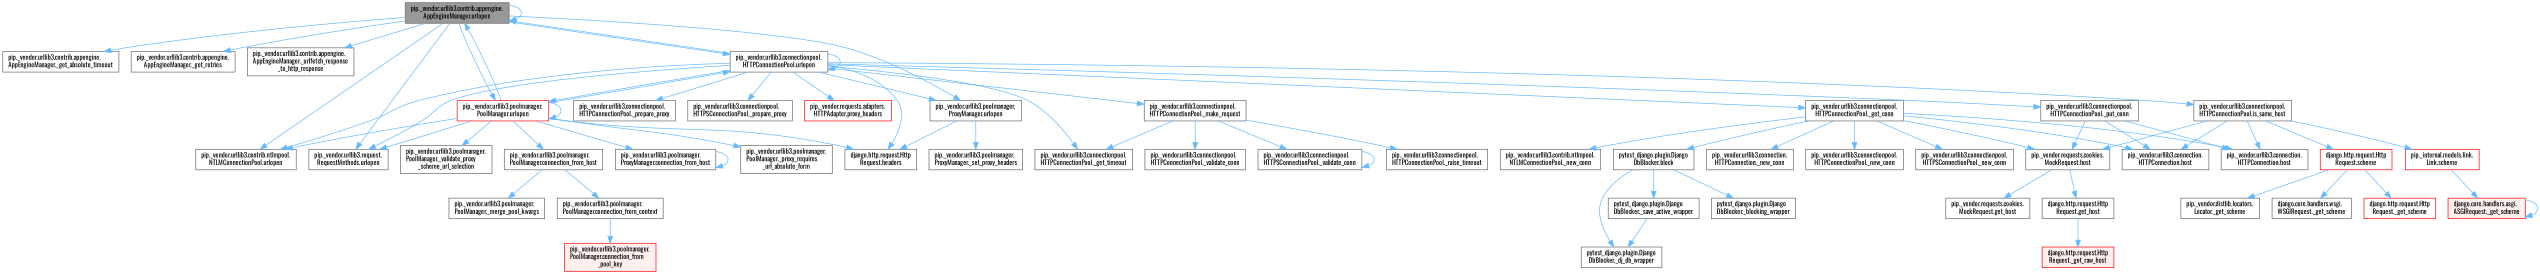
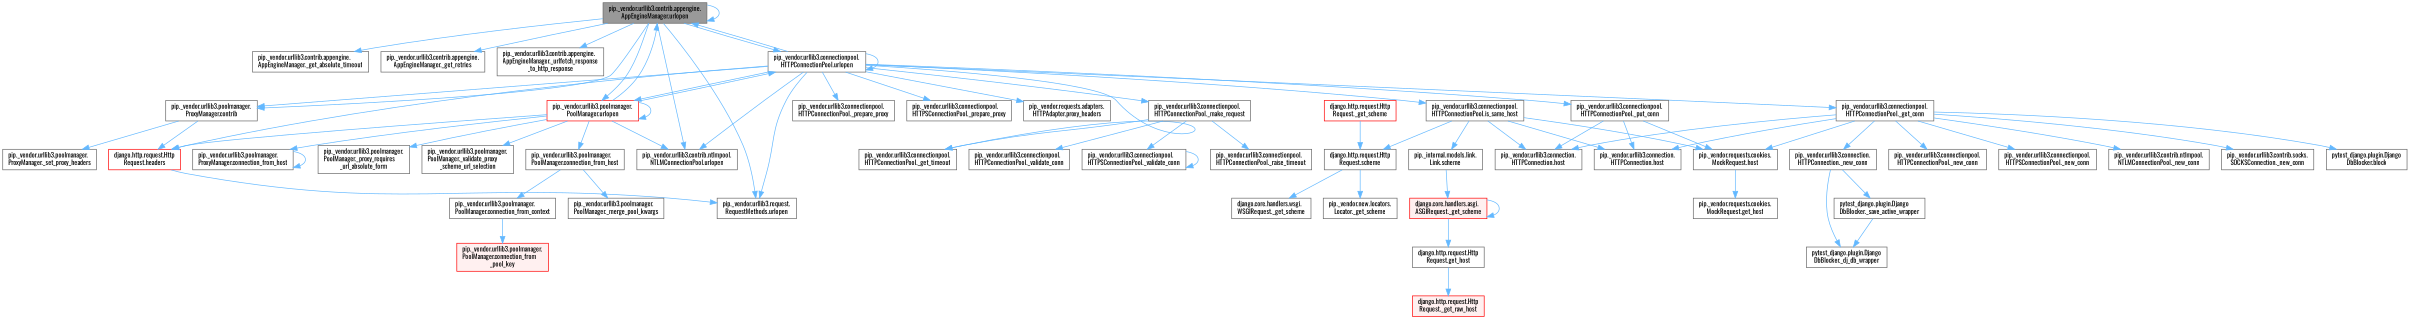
node "pip._vendor.requests.adapters. HTTPAdapter.proxy_headers": color red -> grey40
node "pip._vendor.urllib3.poolmanager. ProxyManager.urlopen": label "pip._vendor.urllib3.poolmanager. ProxyManager.urlopen" -> "pip._vendor.urllib3.poolmanager. ProxyManager.contrib"
edge "pip._vendor.urllib3.poolmanager. PoolManager.urlopen" -> "pip._vendor.urllib3.request. RequestMethods.urlopen": now "django.http.request.Http Request.headers" -> "pip._vendor.urllib3.request. RequestMethods.urlopen"
node "django.http.request.Http Request.headers": color grey40 -> red
node "pip._vendor.urllib3.contrib.socks. SOCKSConnection._new_conn": added
node "django.http.request.Http Request.scheme": color red -> grey40
node "pip._internal.models.link. Link.scheme": color red -> grey40
edge "pytest_django.plugin.Django DbBlocker.block" -> "pytest_django.plugin.Django DbBlocker._save_active_wrapper": now "pip._vendor.urllib3.connection. HTTPConnection._new_conn" -> "pytest_django.plugin.Django DbBlocker._save_active_wrapper"
edge "pip._vendor.requests.cookies. MockRequest.host" -> "django.http.request.Http Request.get_host": now "django.core.handlers.asgi. ASGIRequest._get_scheme" -> "django.http.request.Http Request.get_host"
edge "django.http.request.Http Request.scheme" -> "django.http.request.Http Request._get_scheme": reversed
edge "pytest_django.plugin.Django DbBlocker.block" -> "pytest_django.plugin.Django DbBlocker._dj_db_wrapper": now "pip._vendor.urllib3.connection. HTTPConnection._new_conn" -> "pytest_django.plugin.Django DbBlocker._dj_db_wrapper"
node "pytest_django.plugin.Django DbBlocker._blocking_wrapper": removed
node "pip._vendor.distlib.locators. Locator._get_scheme": label "pip._vendor.distlib.locators. Locator._get_scheme" -> "pip._vendor.new.locators. Locator._get_scheme"
